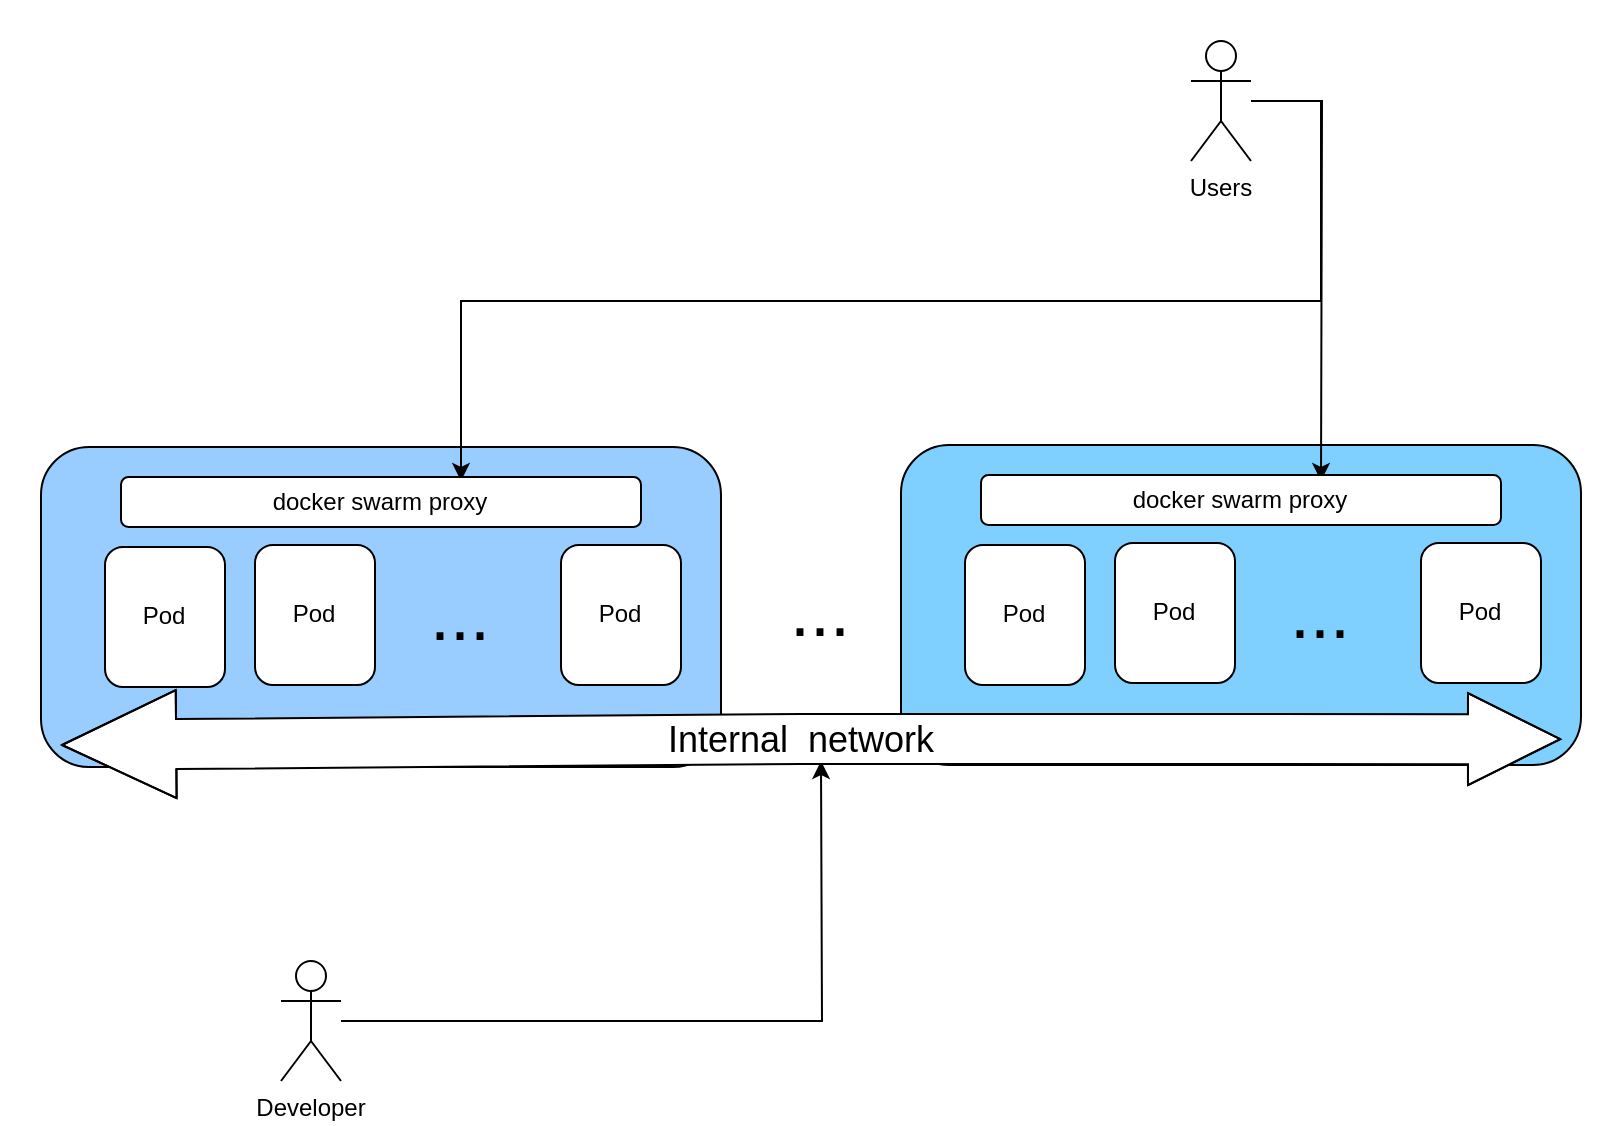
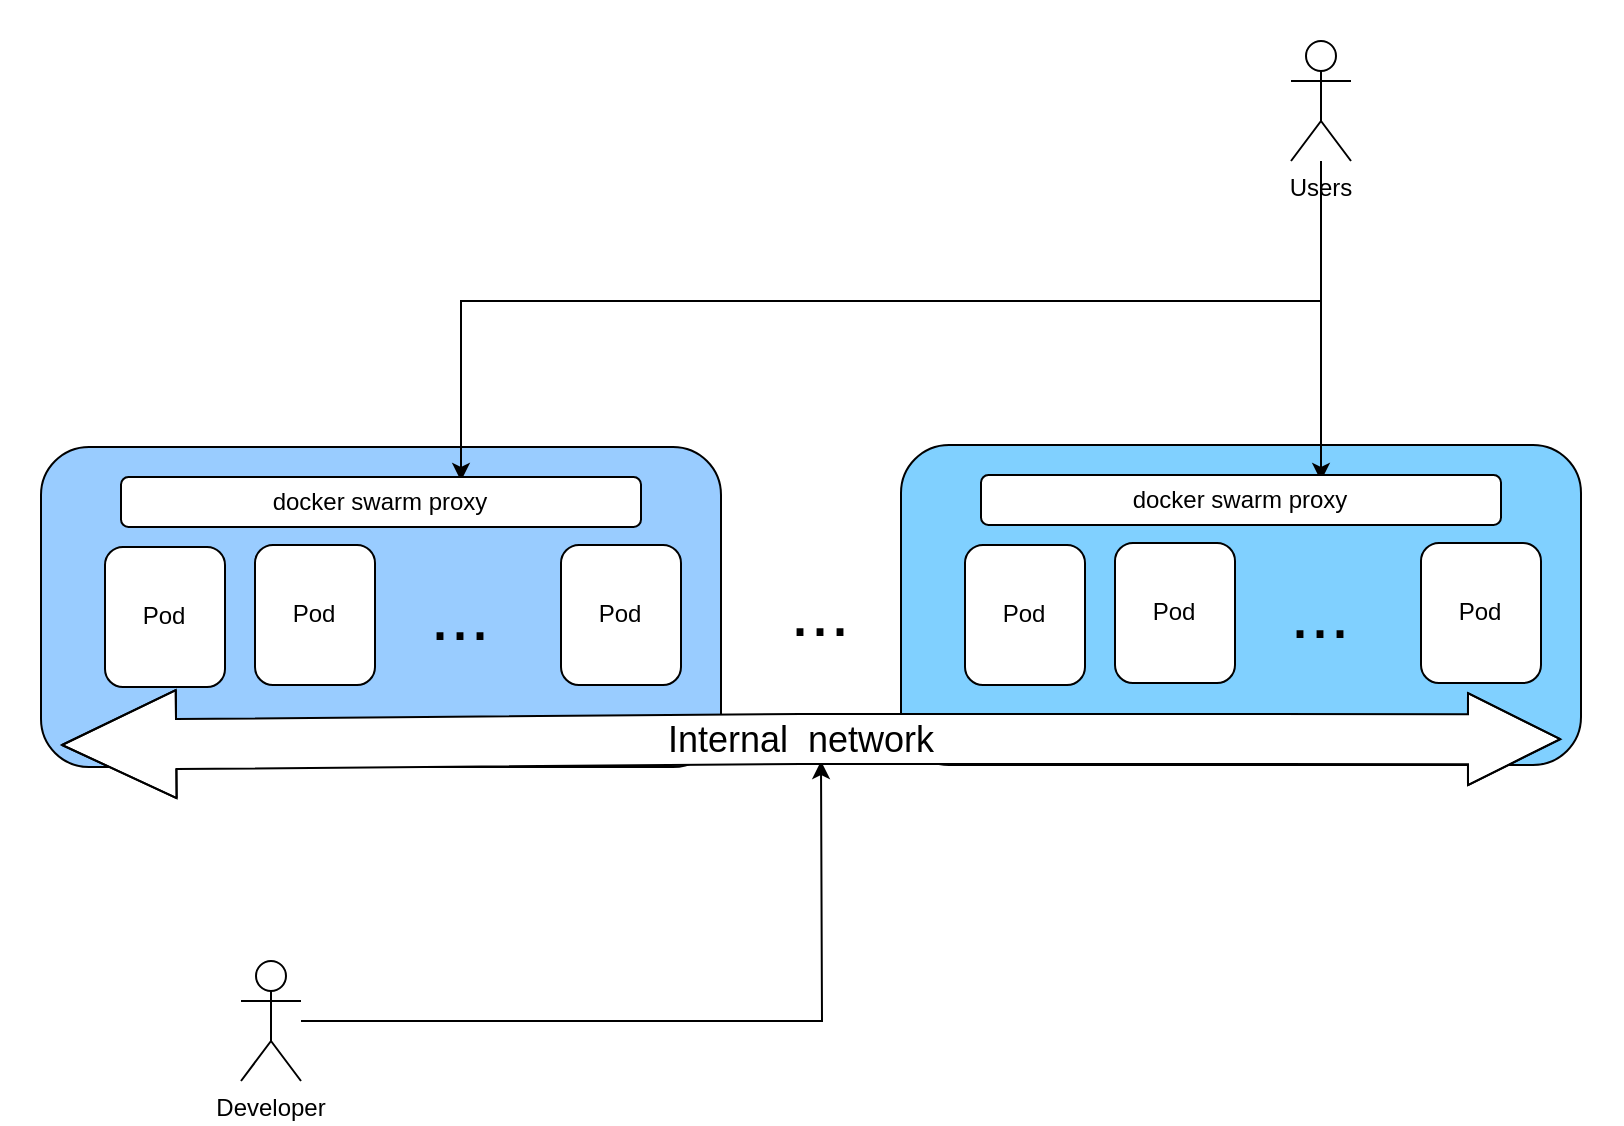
node "Users": moved (1221, 101) -> (1321, 101)
node "Developer": moved (311, 1021) -> (271, 1021)
